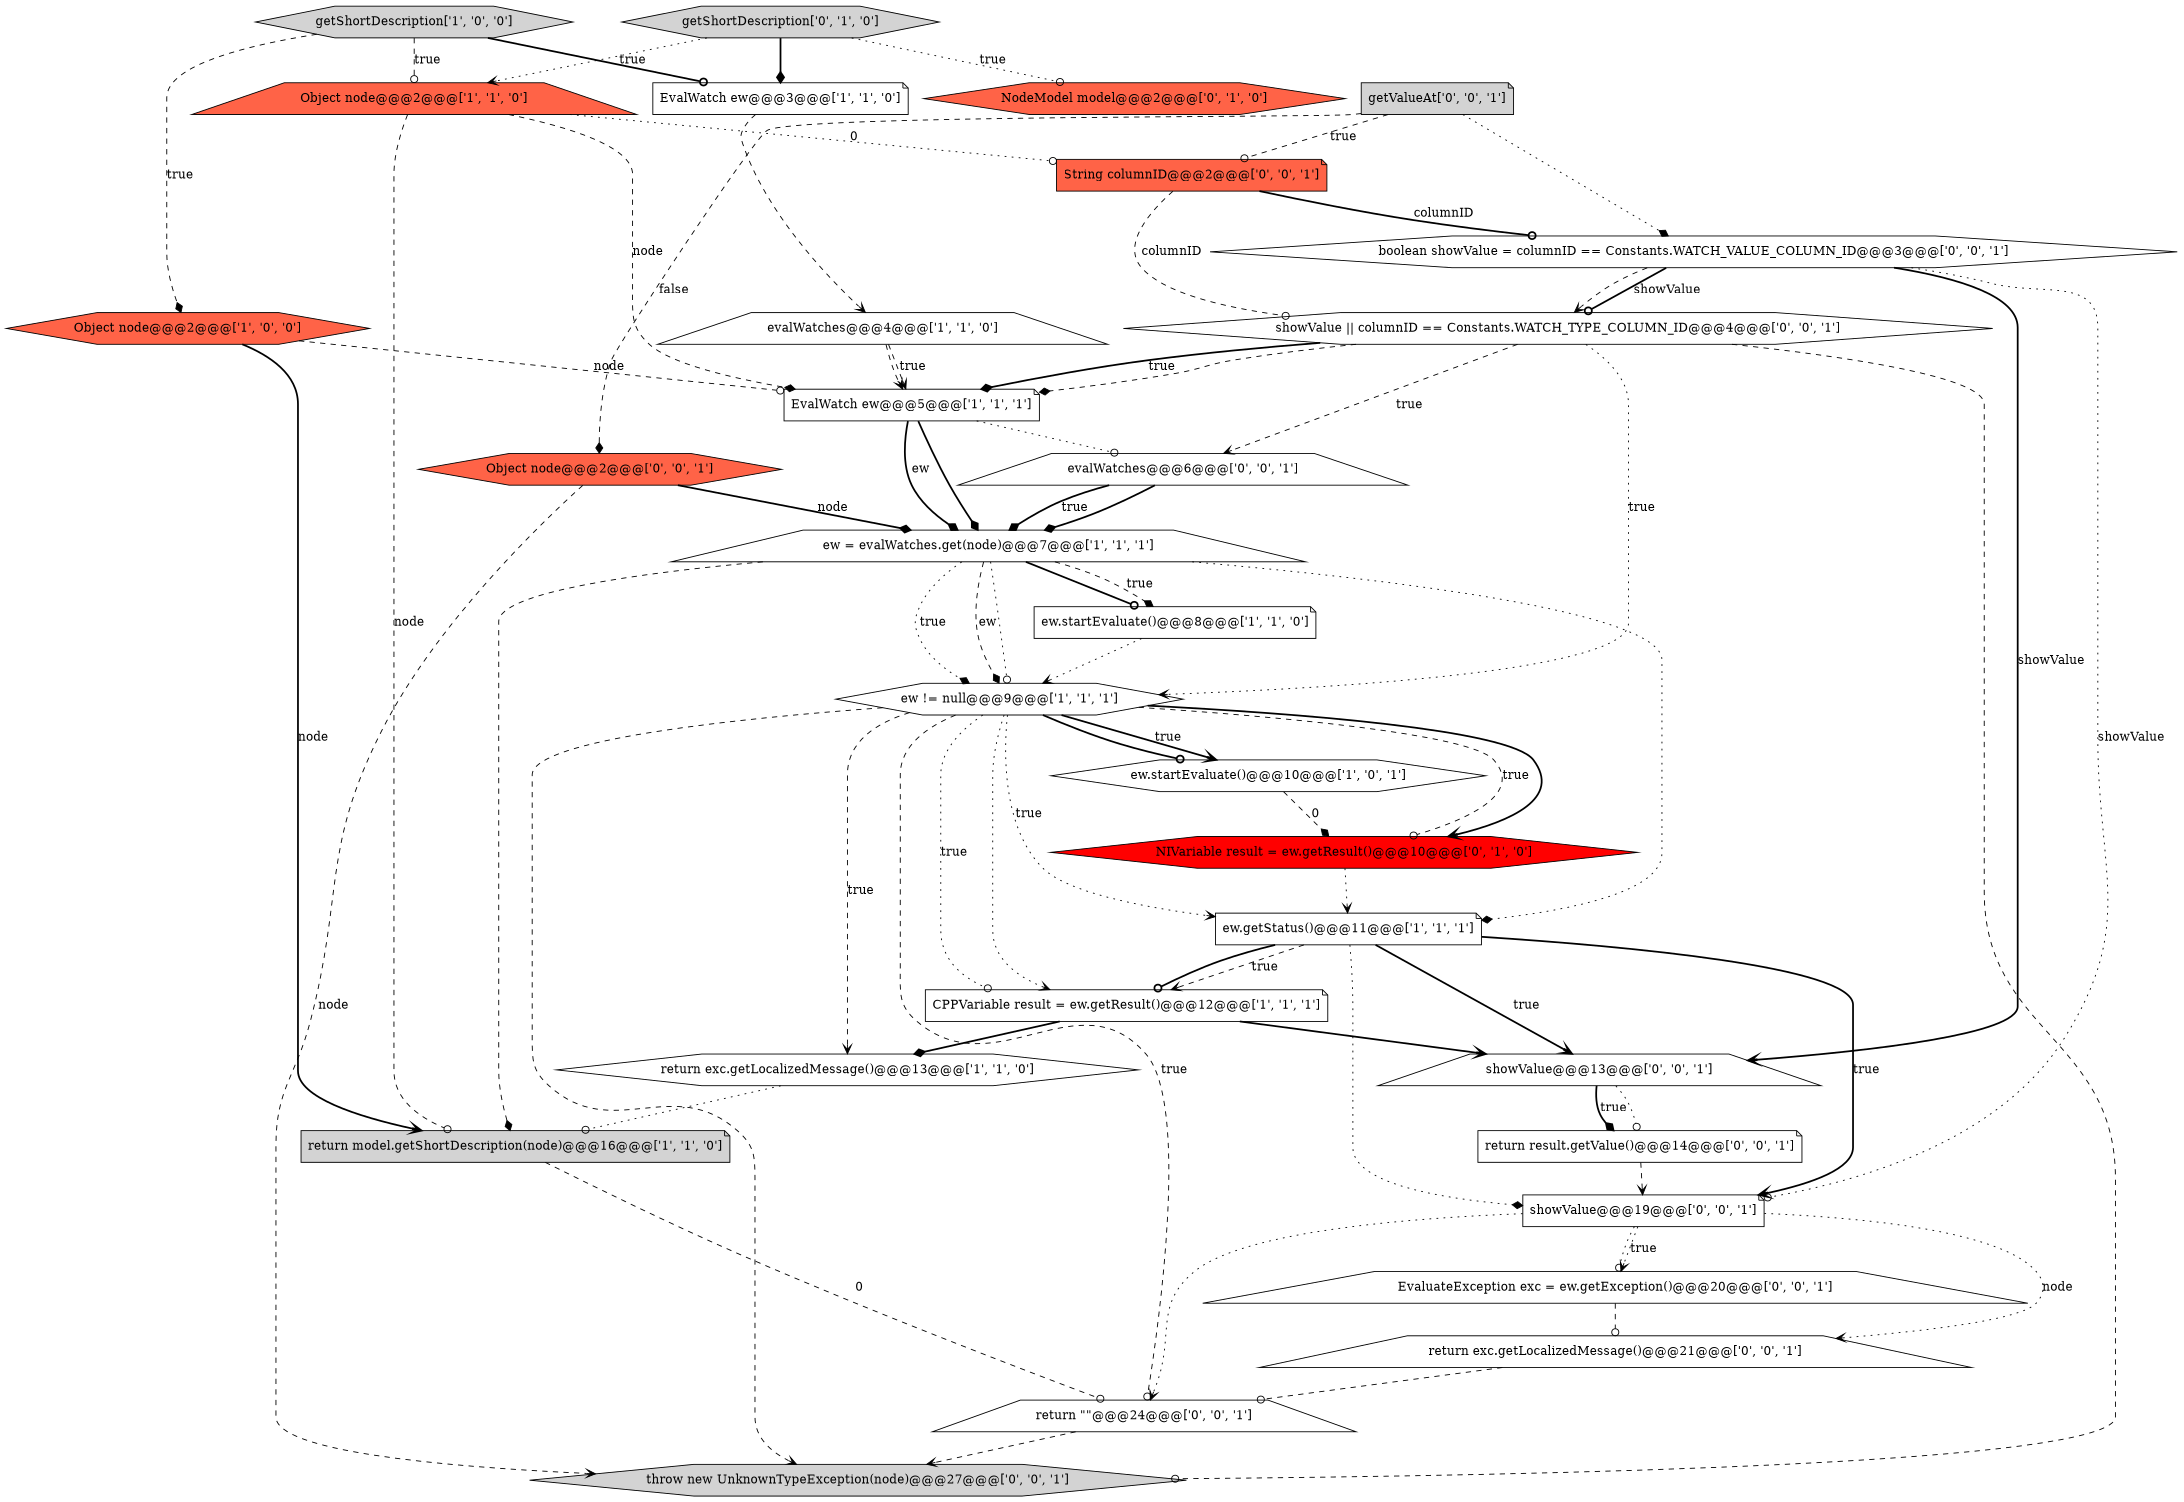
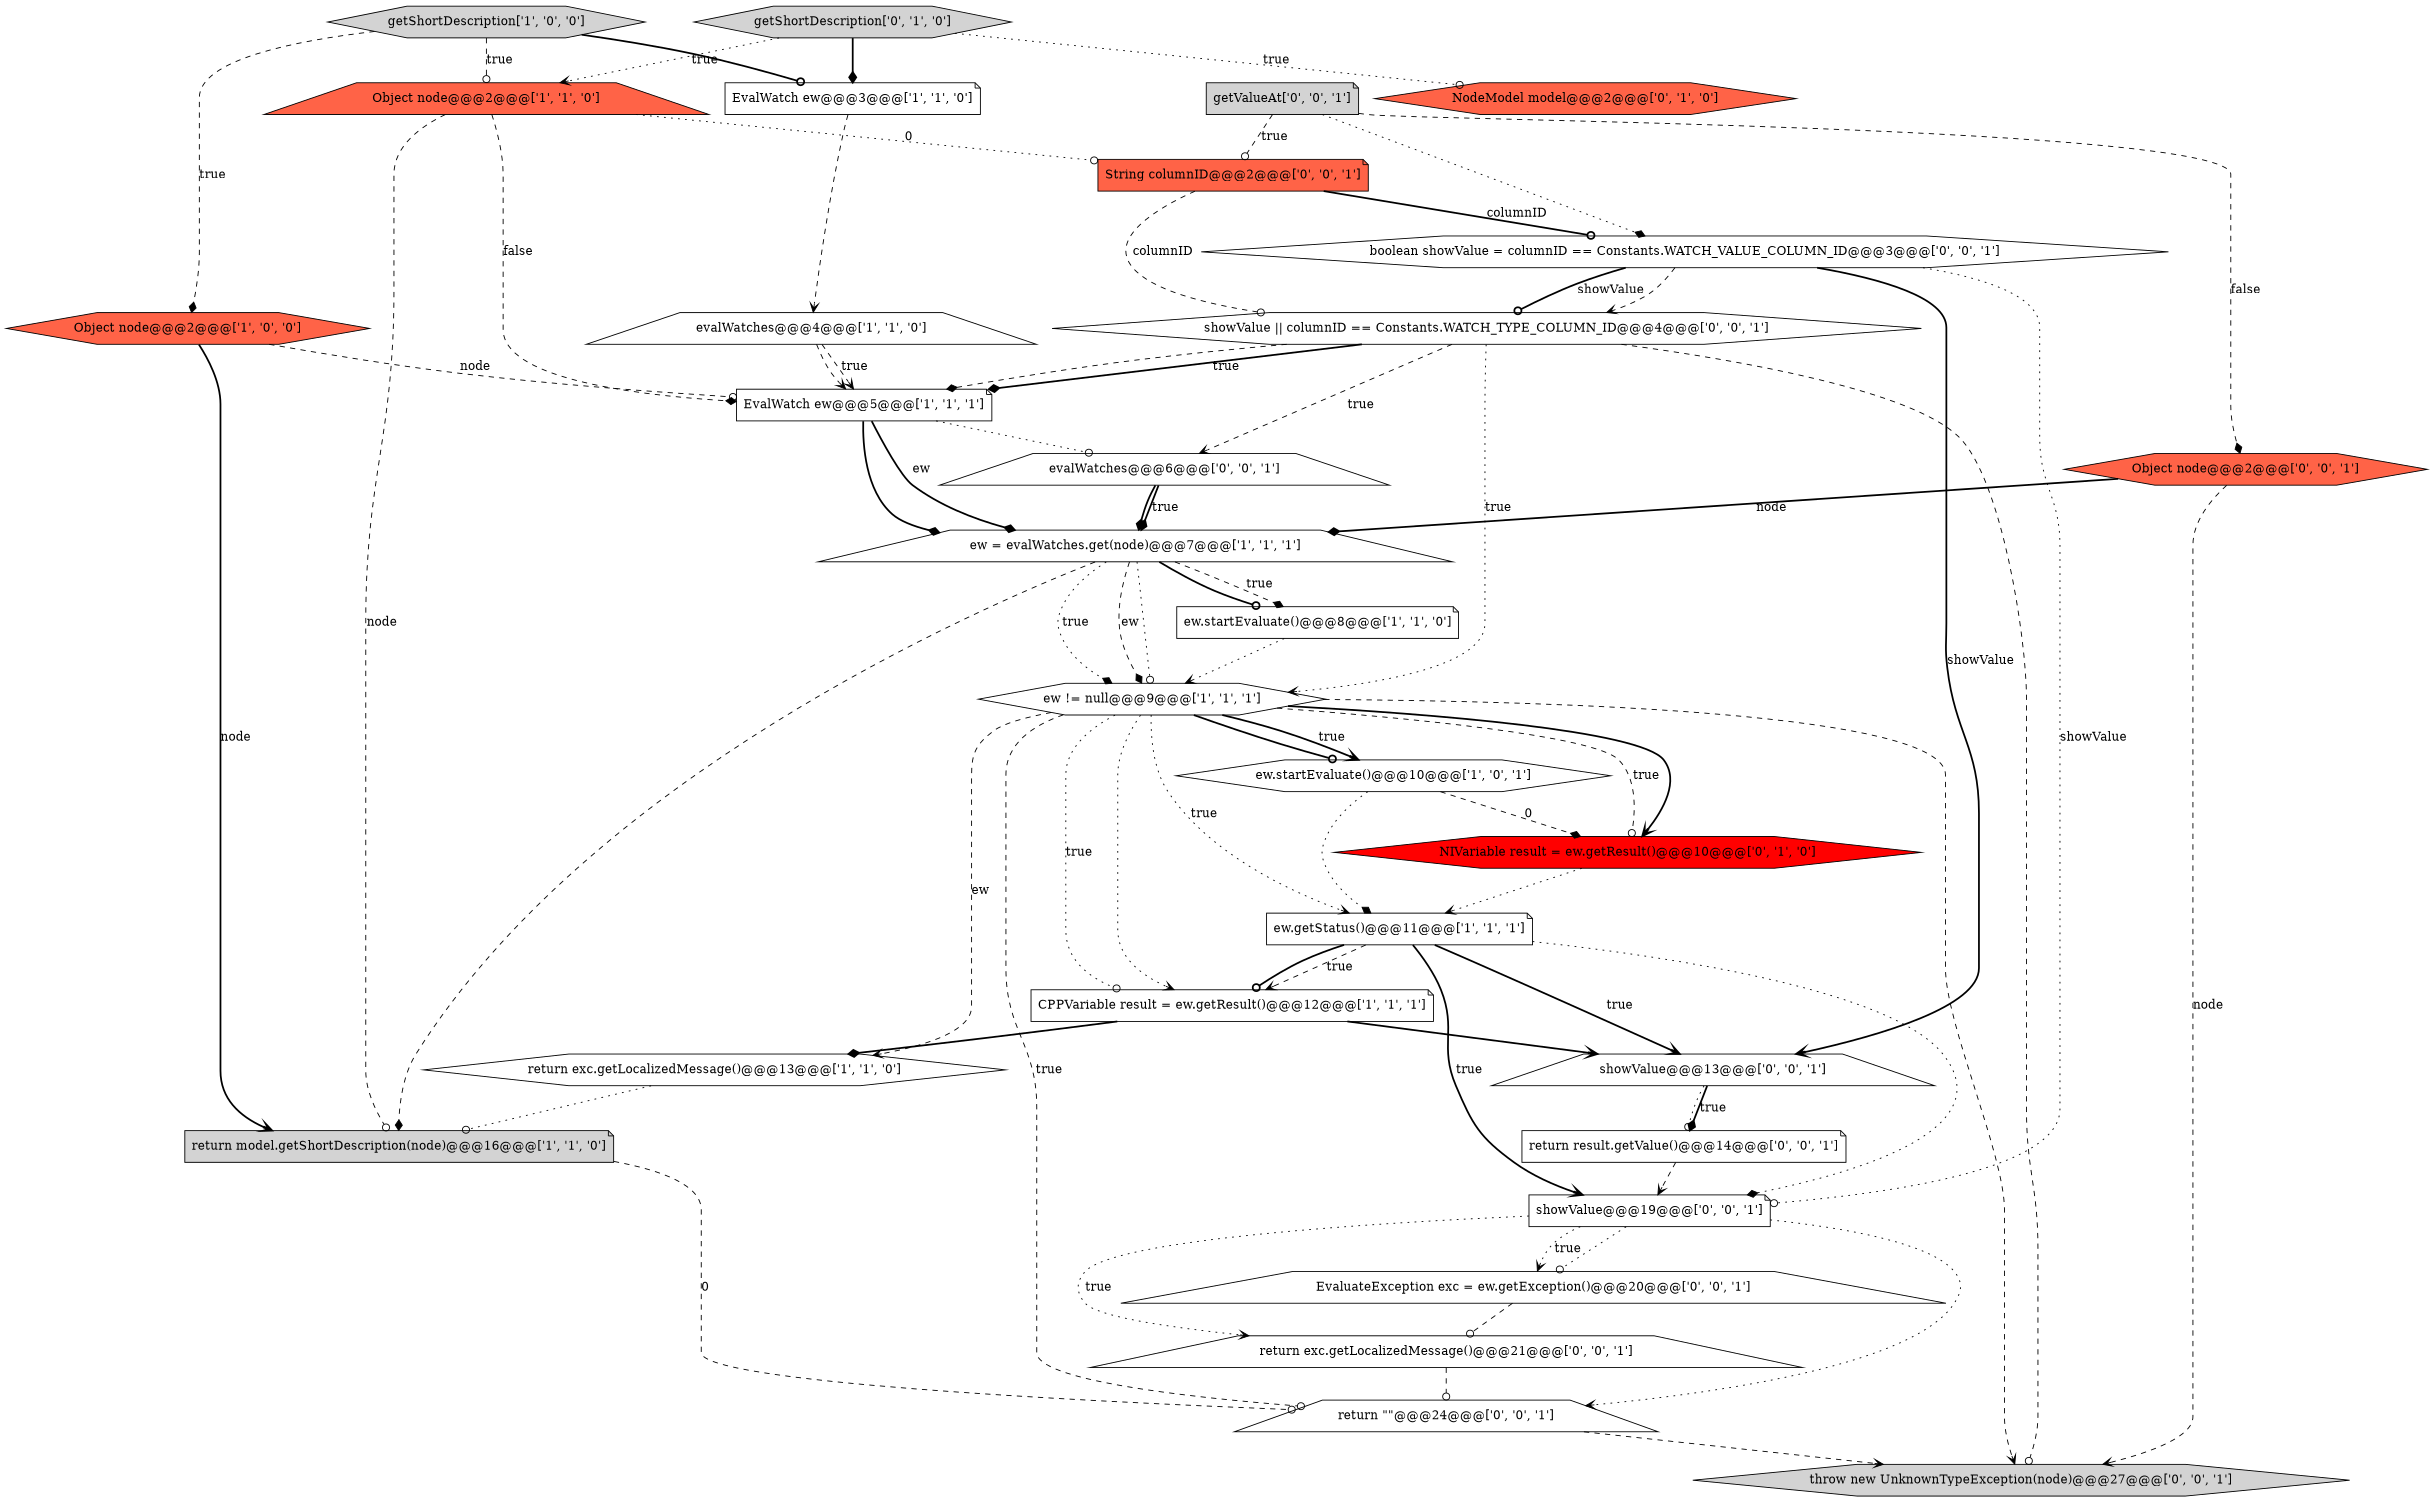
edge "Object node@@@2@@@['1', '1', '0']" -> "EvalWatch ew@@@5@@@['1', '1', '1']": label "node" -> "false"
edge "ew = evalWatches.get(node)@@@7@@@['1', '1', '1']" -> "ew.getStatus()@@@11@@@['1', '1', '1']": now "ew.startEvaluate()@@@10@@@['1', '0', '1']" -> "ew.getStatus()@@@11@@@['1', '1', '1']"
edge "ew != null@@@9@@@['1', '1', '1']" -> "return exc.getLocalizedMessage()@@@13@@@['1', '1', '0']": label "true" -> "ew"
edge "showValue@@@19@@@['0', '0', '1']" -> "return exc.getLocalizedMessage()@@@21@@@['0', '0', '1']": label "node" -> "true"
